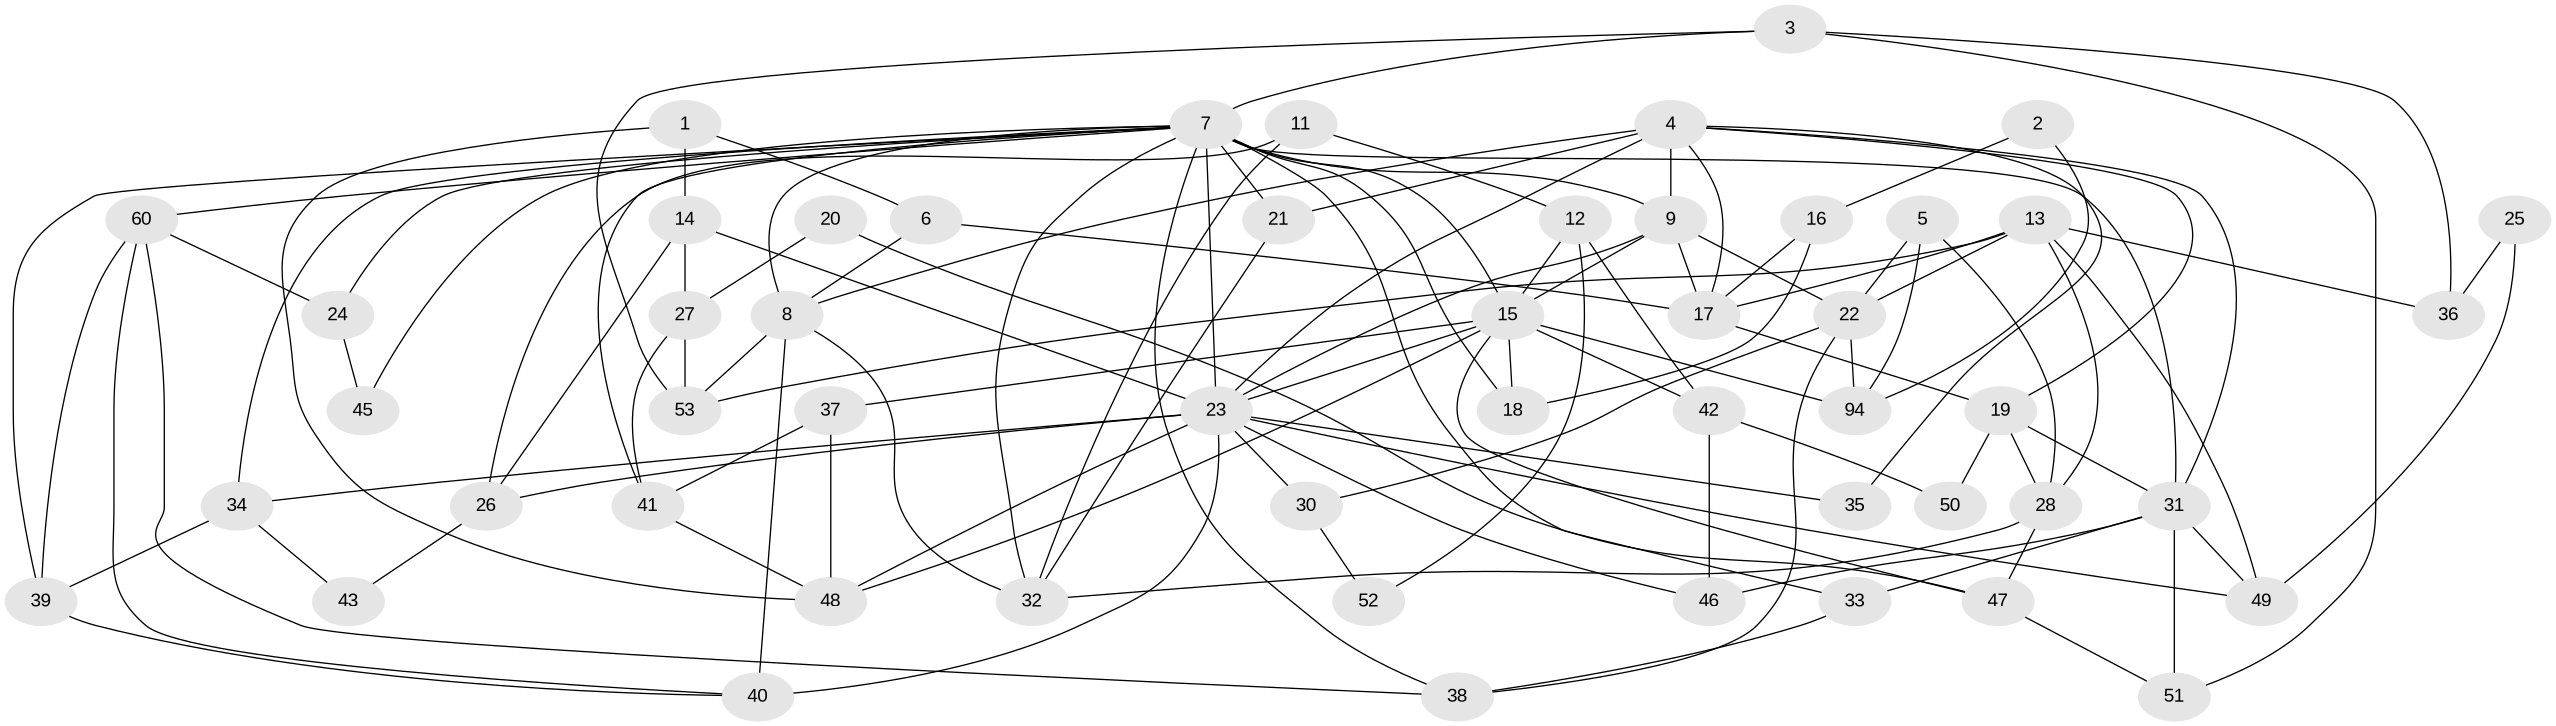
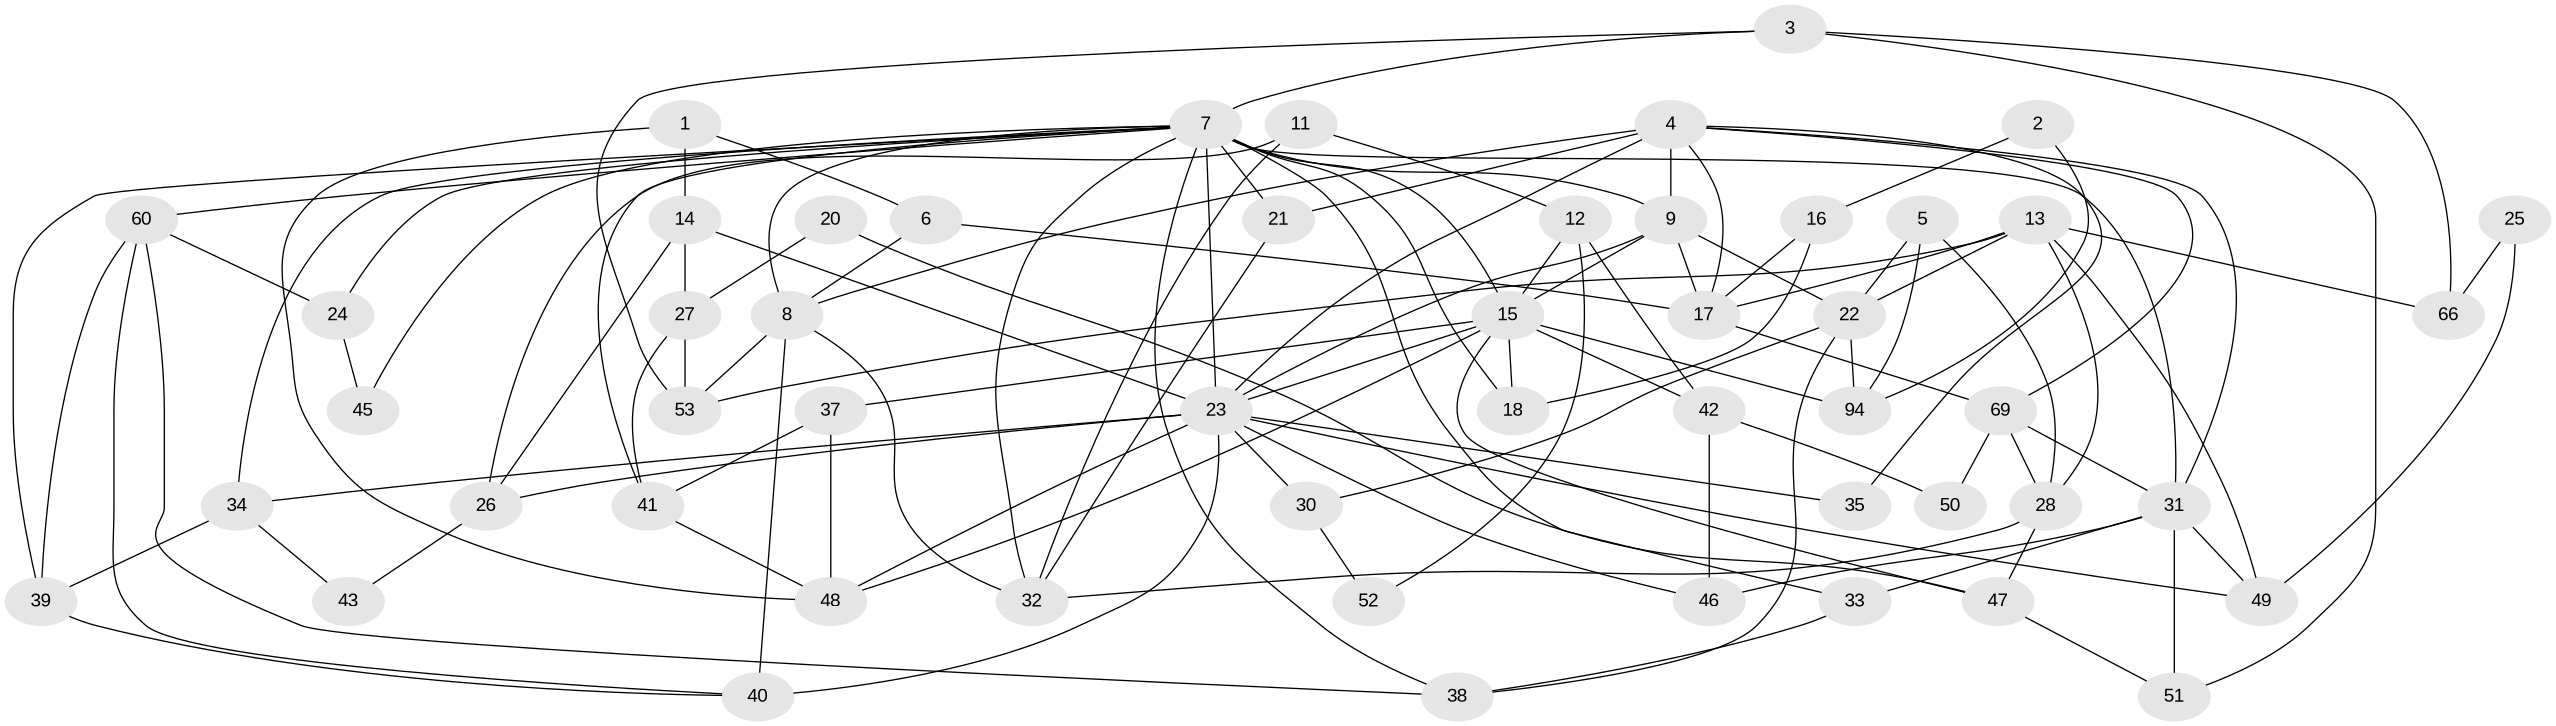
node "36": label "36" -> "66"
node "19": label "19" -> "69"
